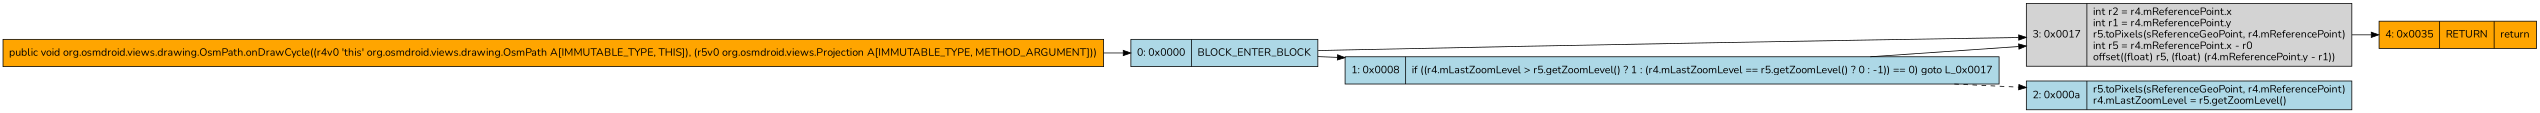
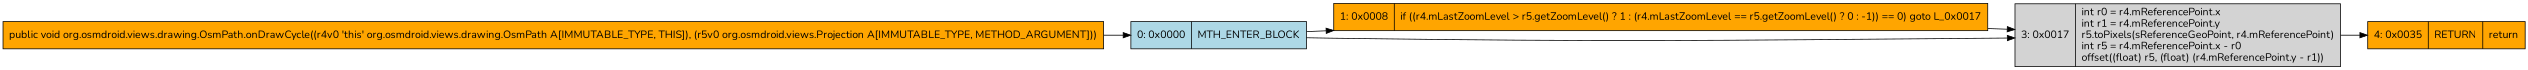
node "3: 0x0017": text "int r2 = r4.mReferencePoint.x" -> "int r0 = r4.mReferencePoint.x"
node "0: 0x0000": text "BLOCK_ENTER_BLOCK" -> "MTH_ENTER_BLOCK"
node "1: 0x0008": fillcolor lightblue -> orange
node "2: 0x000a": removed
